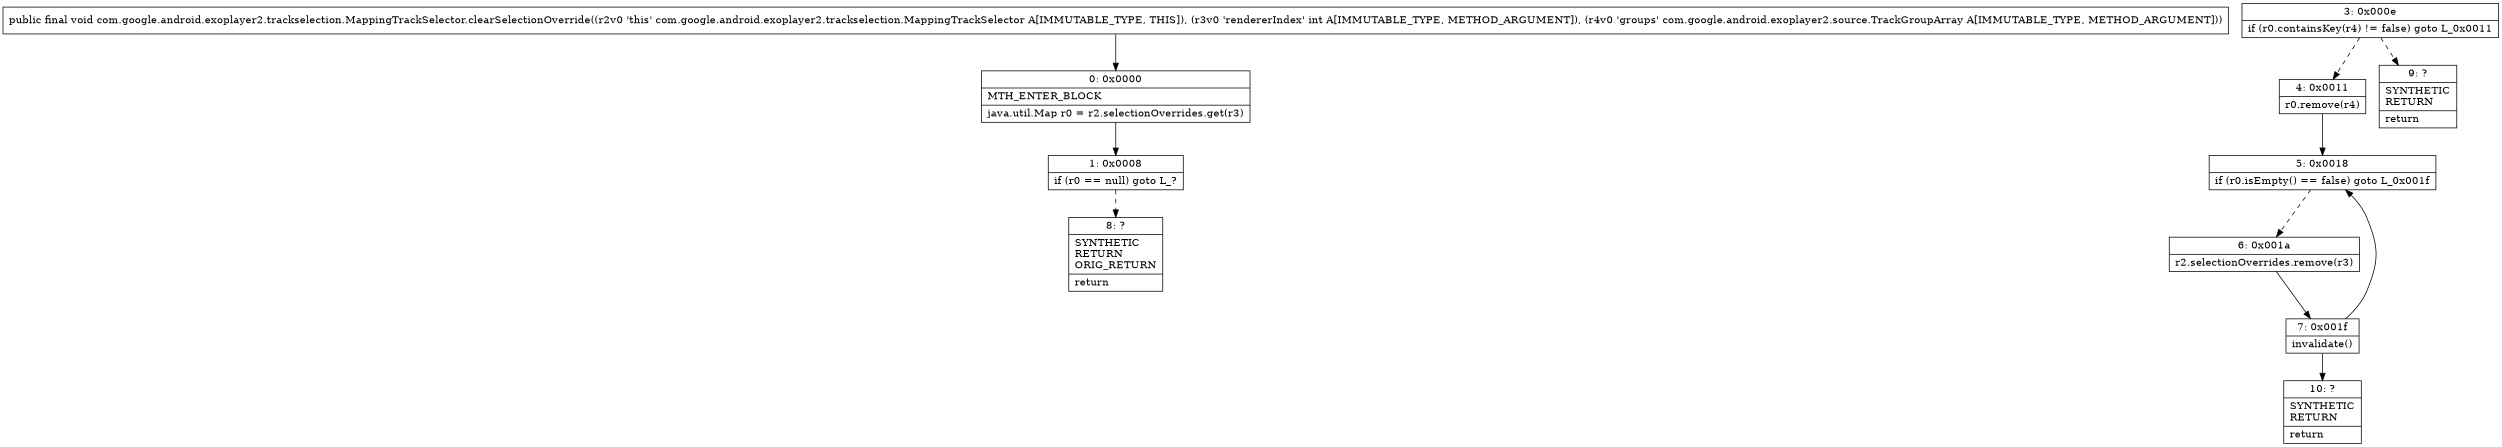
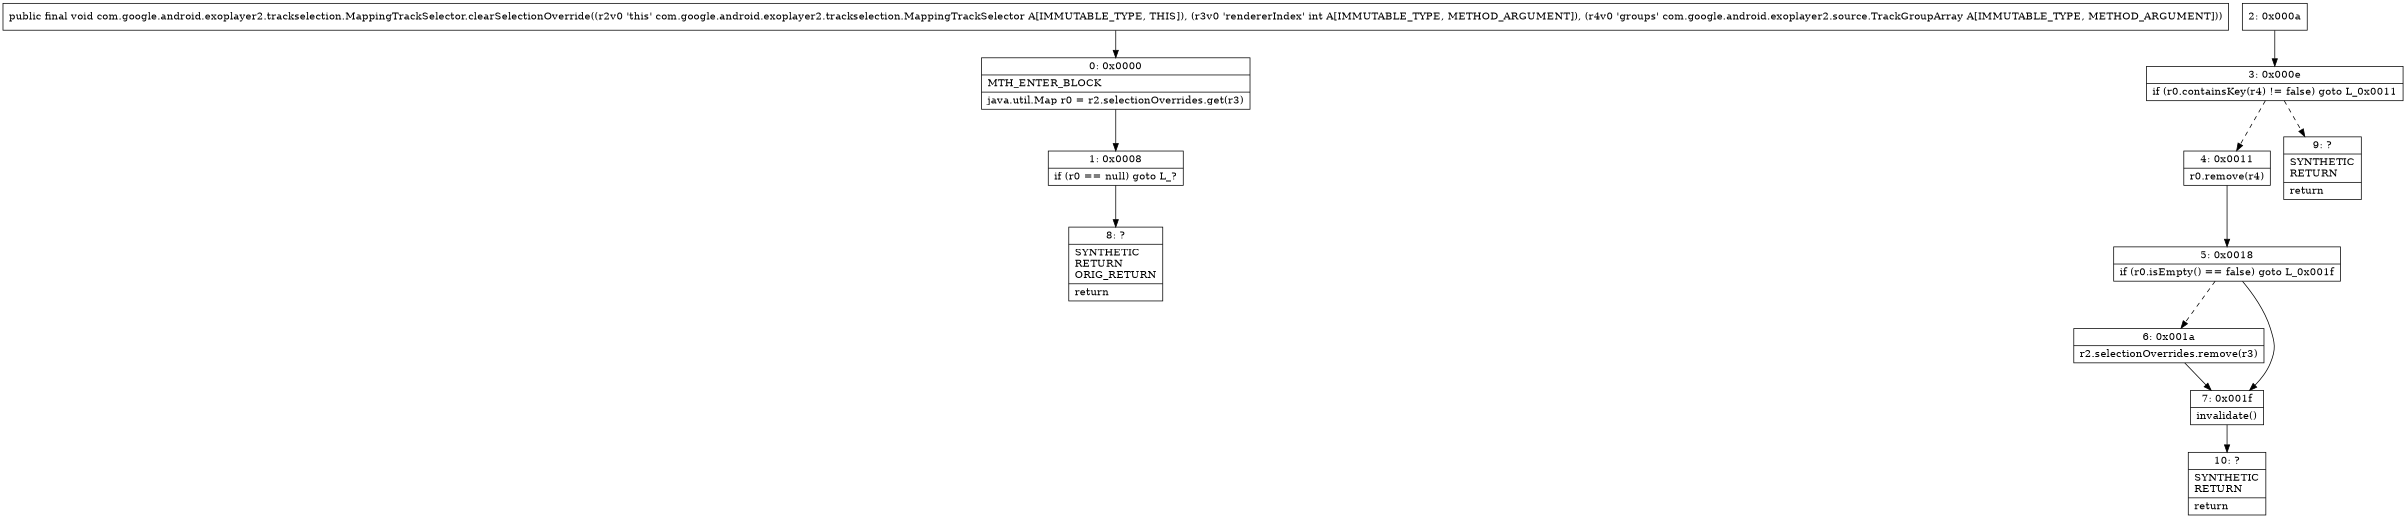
node "2: 0x000a": added
edge "1: 0x0008" -> "8: ?": style dashed -> solid
edge "7: 0x001f" -> "5: 0x0018": reversed
